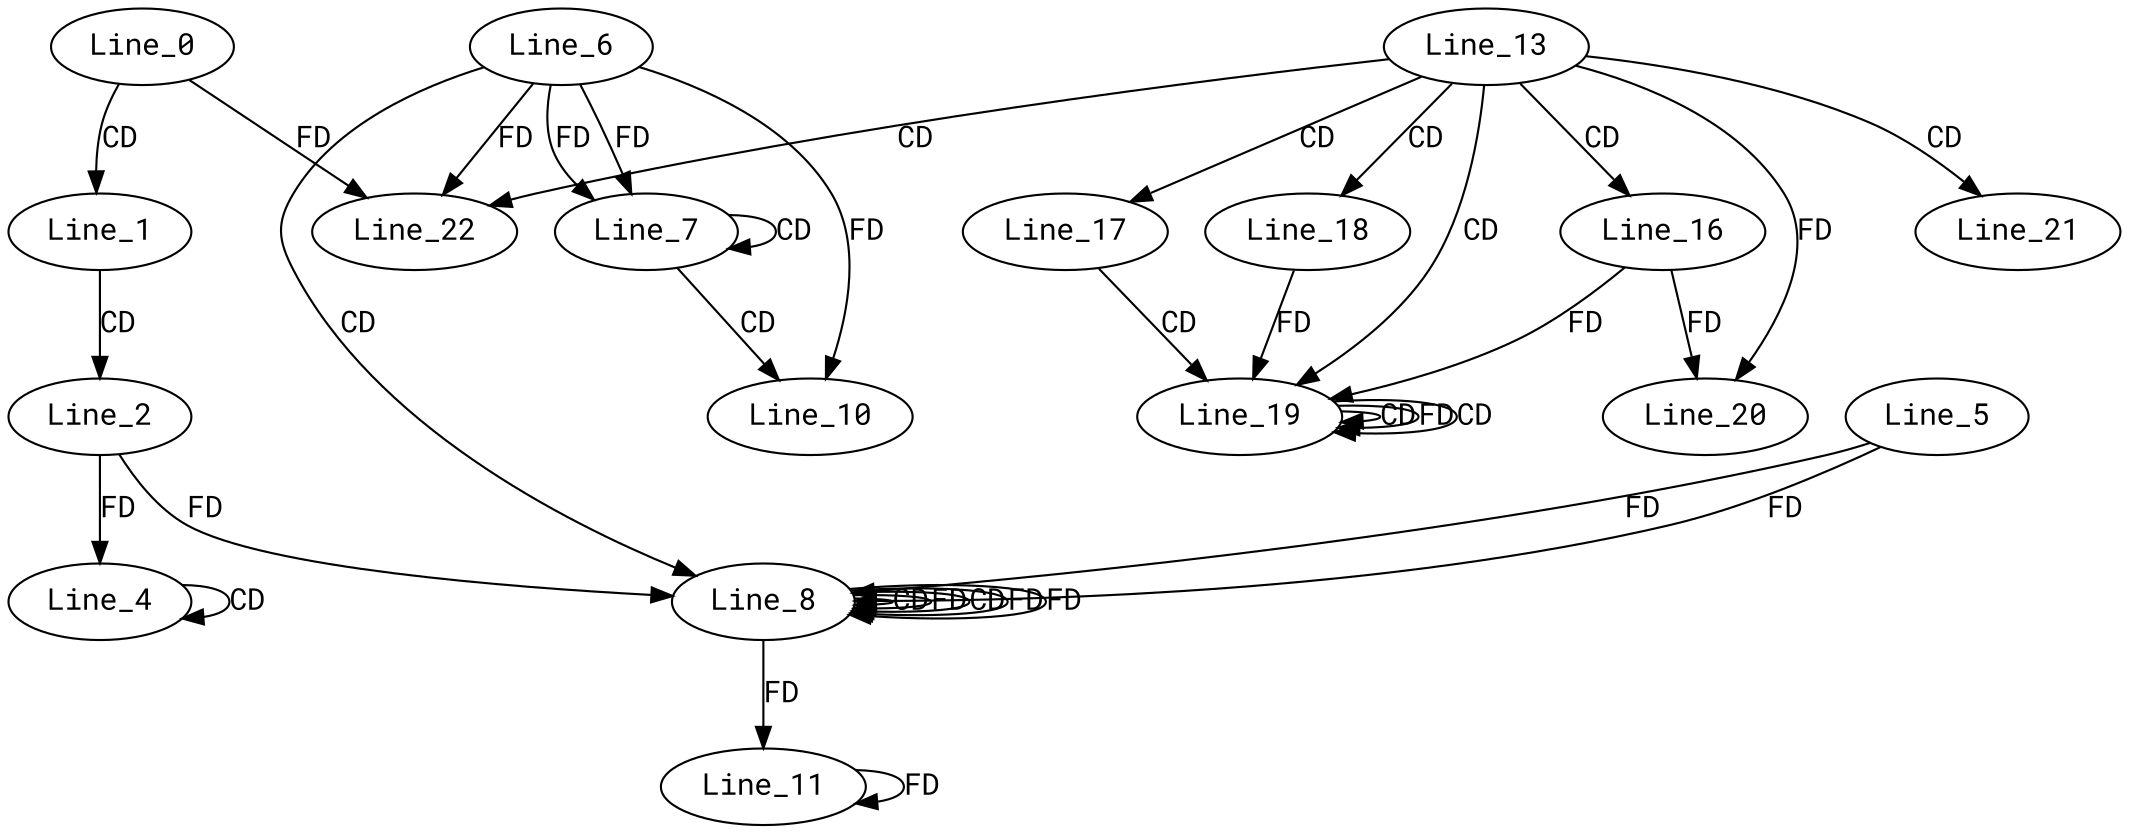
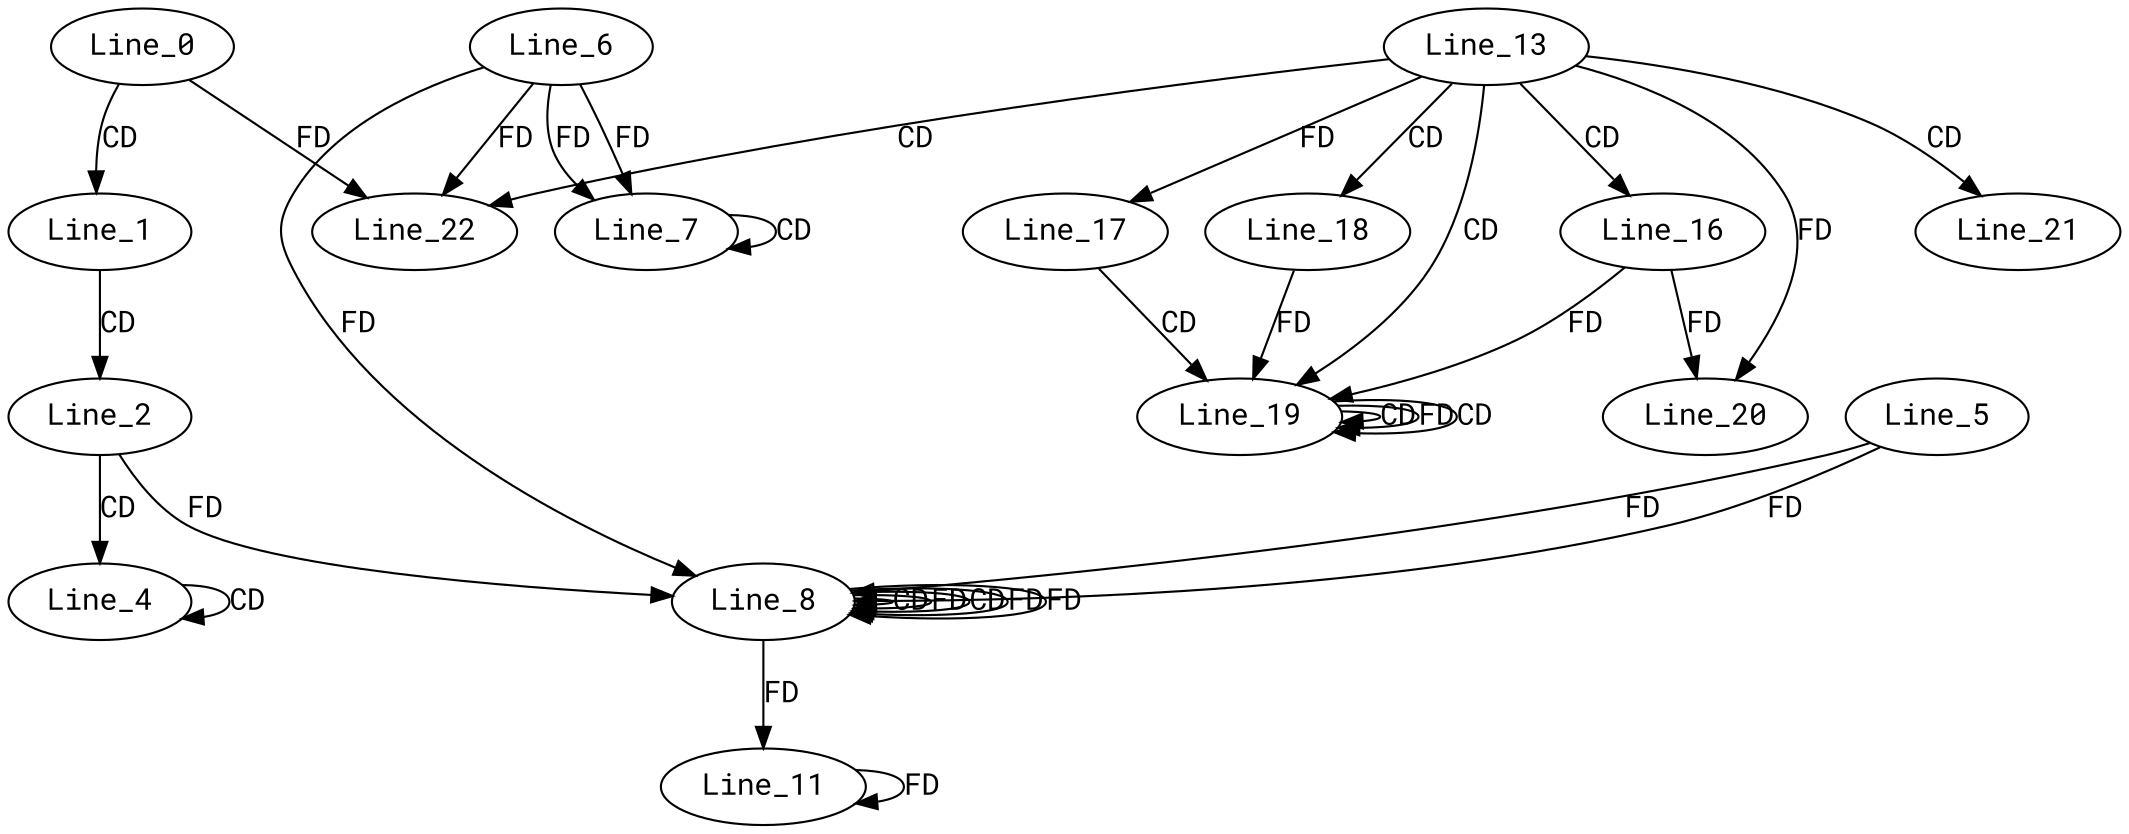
edge "Line_13" -> "Line_17": label "CD" -> "FD"
edge "Line_6" -> "Line_8": label "CD" -> "FD"
node "Line_10": removed
edge "Line_2" -> "Line_4": label "FD" -> "CD"
